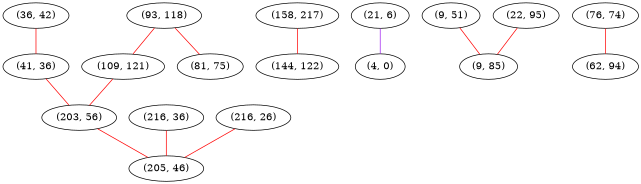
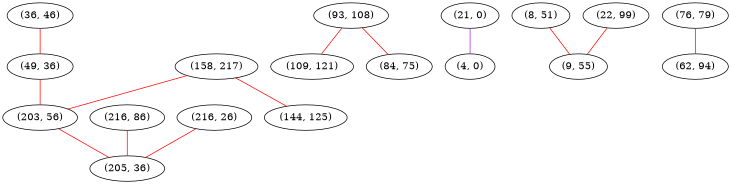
node "(36, 42)": label "(36, 42)" -> "(36, 46)"
node "(93, 118)": label "(93, 118)" -> "(93, 108)"
node "(21, 6)": label "(21, 6)" -> "(21, 0)"
node "(9, 51)": label "(9, 51)" -> "(8, 51)"
node "(22, 95)": label "(22, 95)" -> "(22, 99)"
node "(76, 74)": label "(76, 74)" -> "(76, 79)"
node "(41, 36)": label "(41, 36)" -> "(49, 36)"
node "(81, 75)": label "(81, 75)" -> "(84, 75)"
node "(144, 122)": label "(144, 122)" -> "(144, 125)"
node "(9, 85)": label "(9, 85)" -> "(9, 55)"
edge "(109, 121)" -- "(203, 56)": now "(158, 217)" -- "(203, 56)"
node "(216, 36)": label "(216, 36)" -> "(216, 86)"
node "(205, 46)": label "(205, 46)" -> "(205, 36)"
